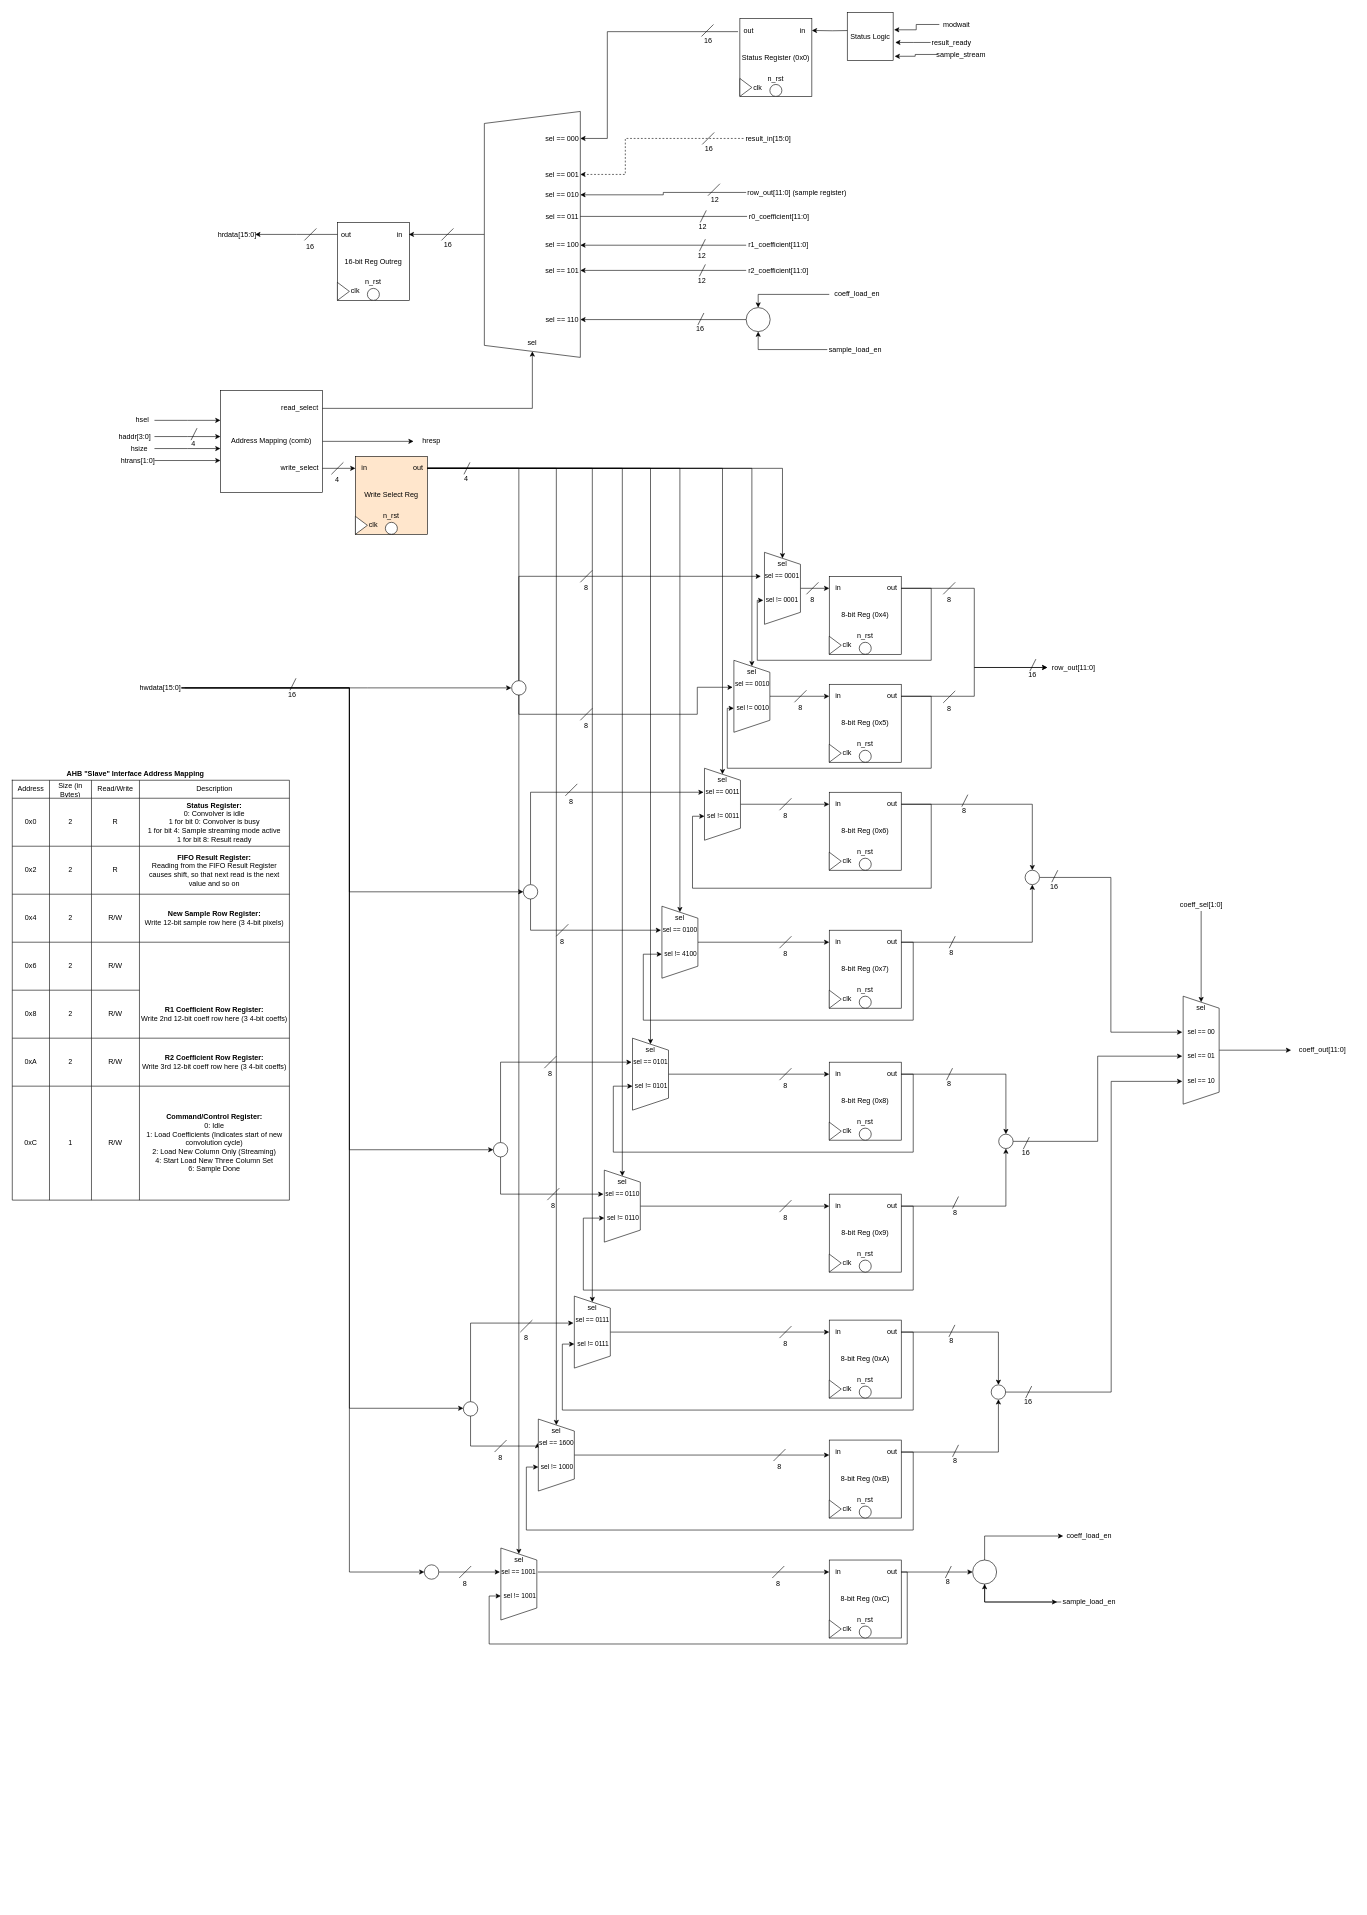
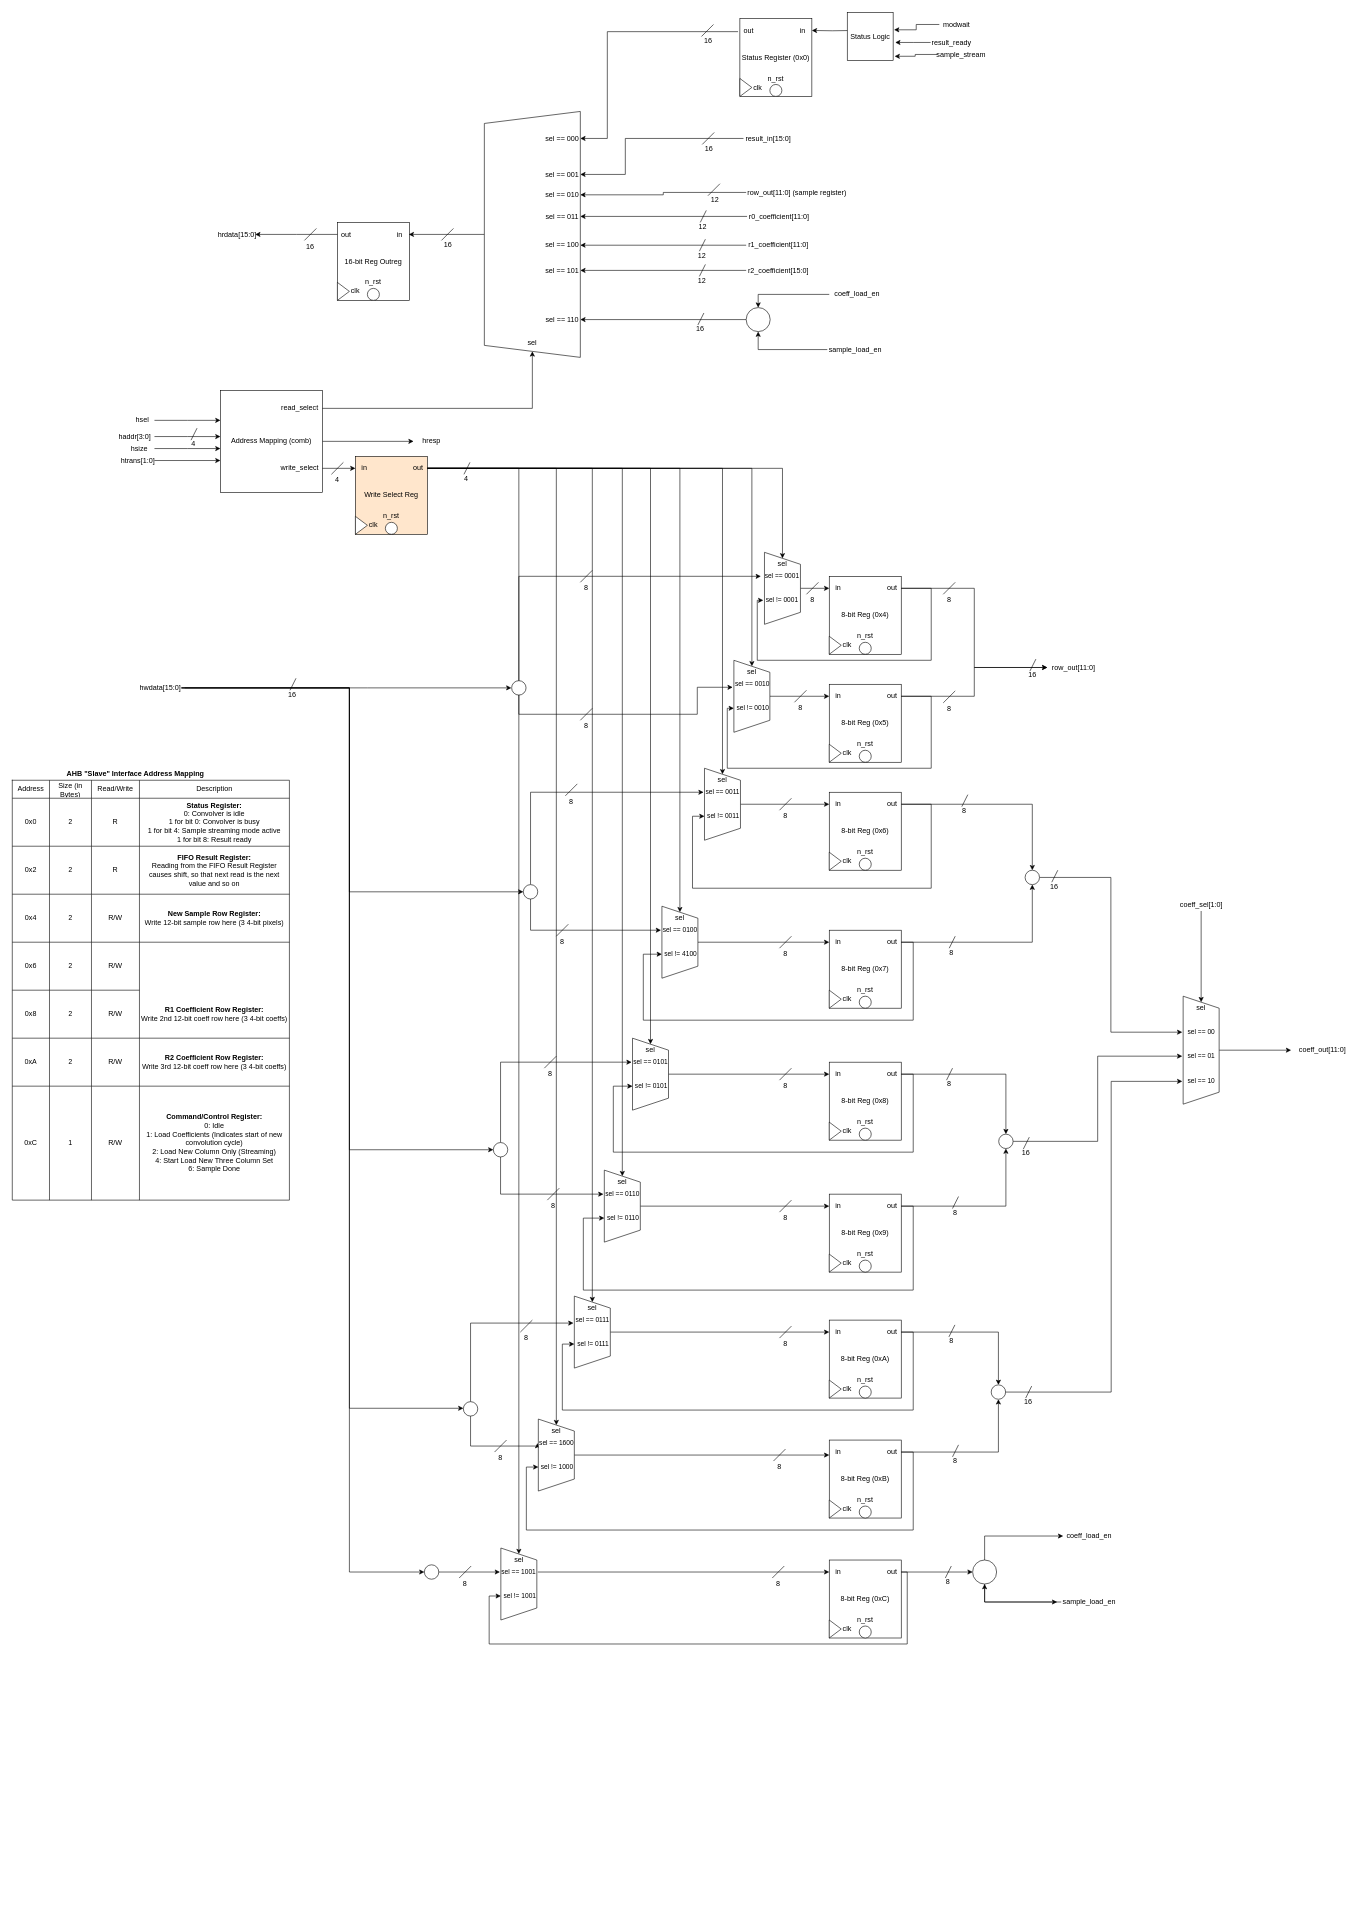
edge "result_in[15:0]" -> "sel == 001": style dashed -> solid
edge "sel == 011" -- "r0_coefficient[11:0]": arrowhead none -> classic
node "r2_coefficient[11:0]": label "r2_coefficient[11:0]" -> "r2_coefficient[15:0]"
